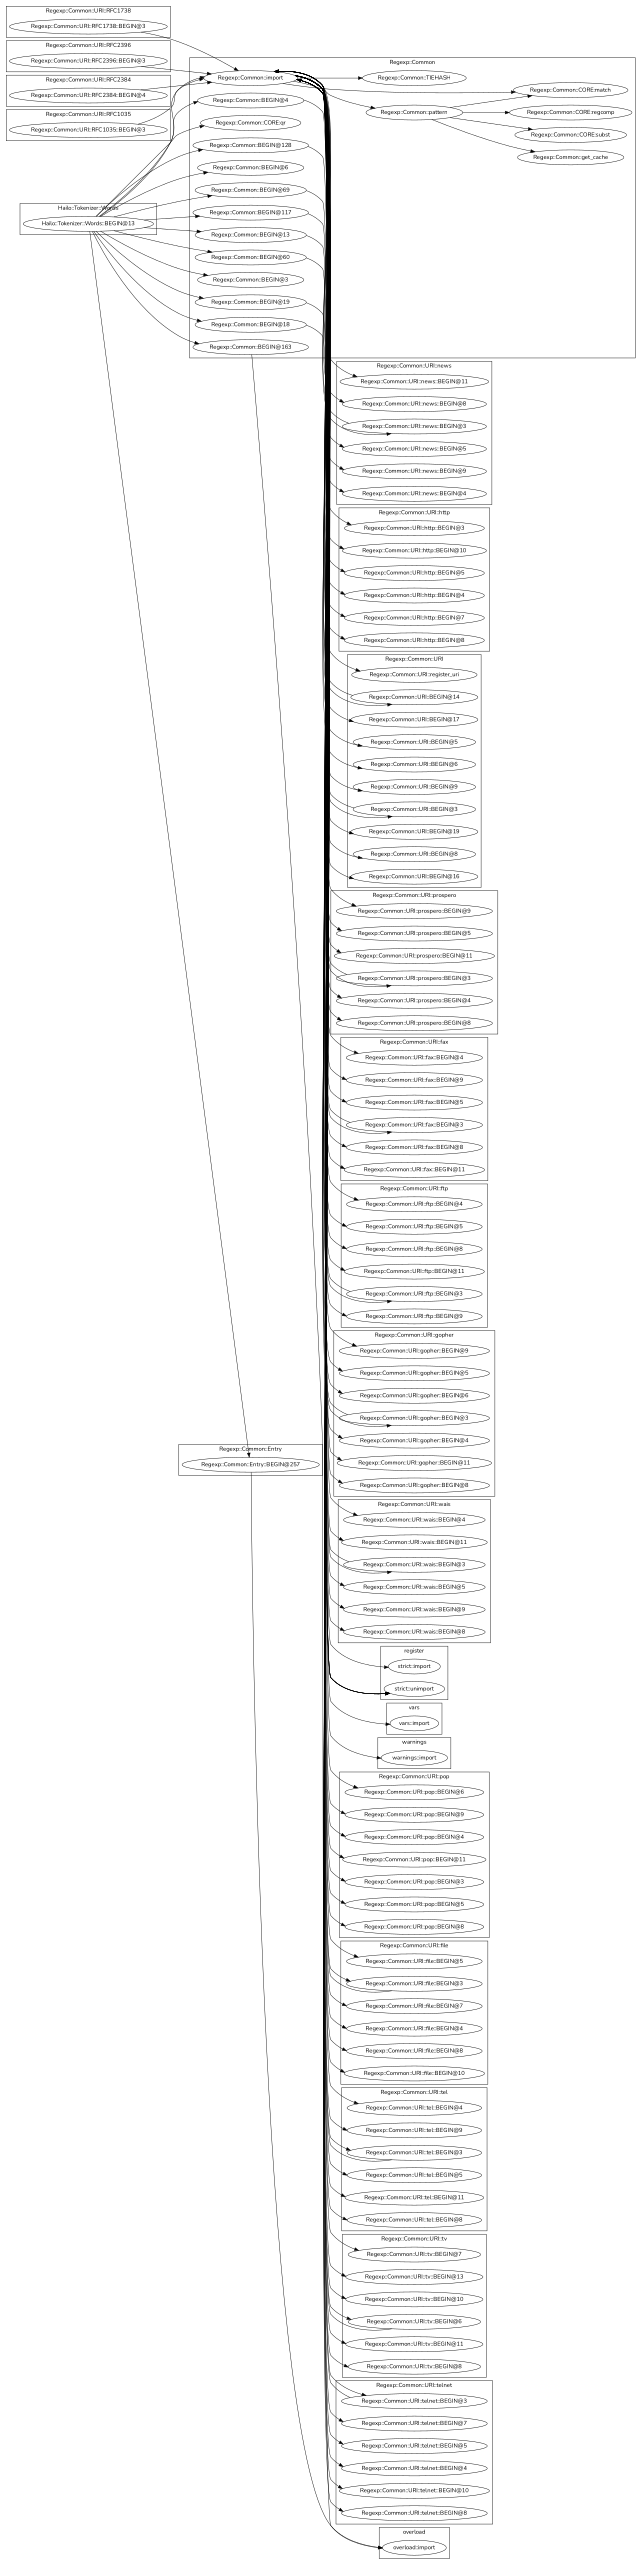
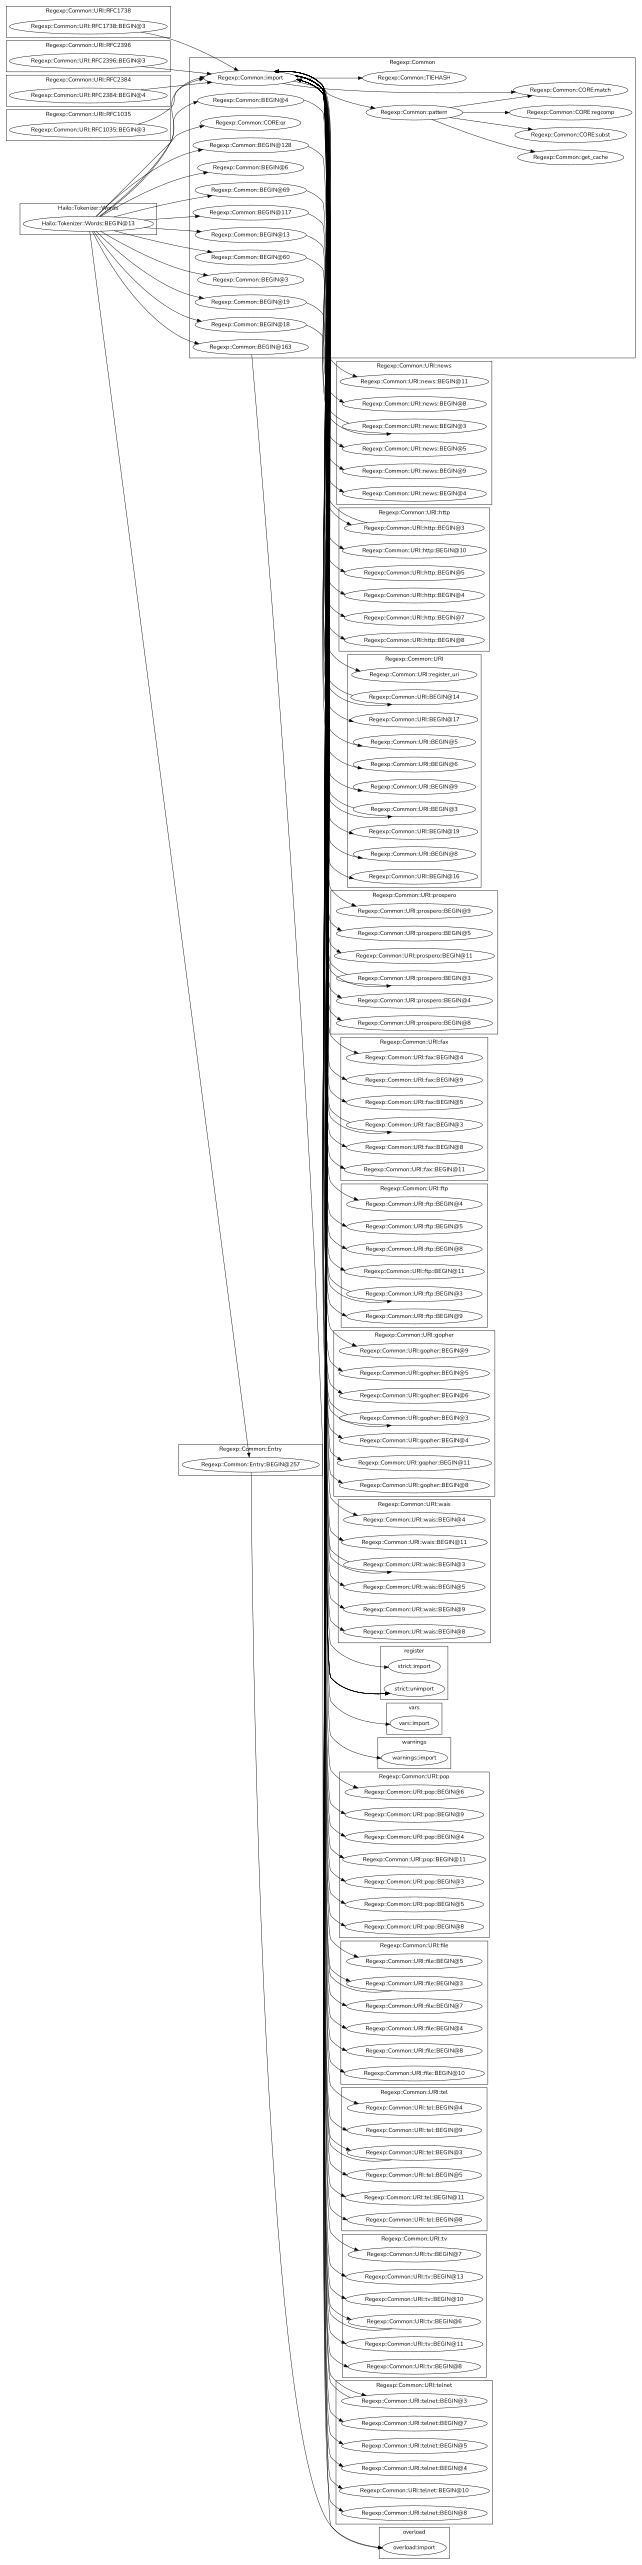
edge "Regexp::Common::URI::http::BEGIN@3" -> "Regexp::Common::import": added
